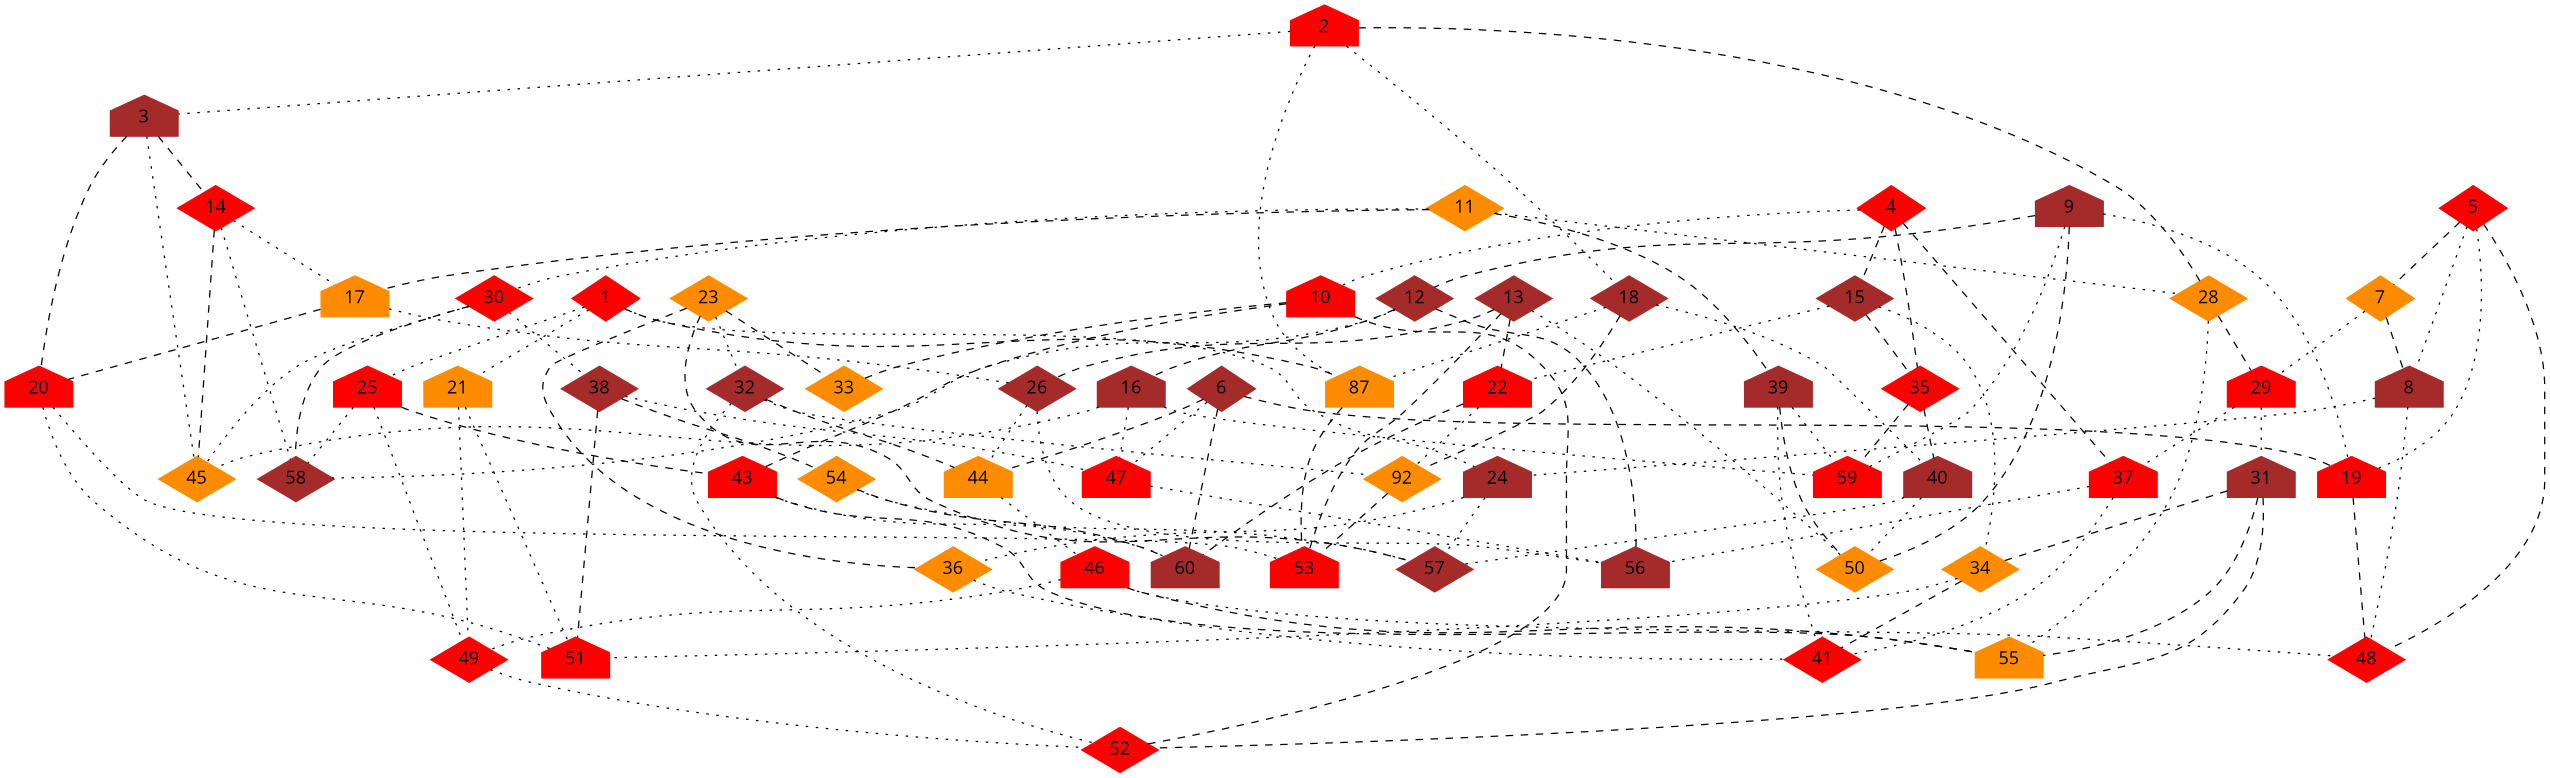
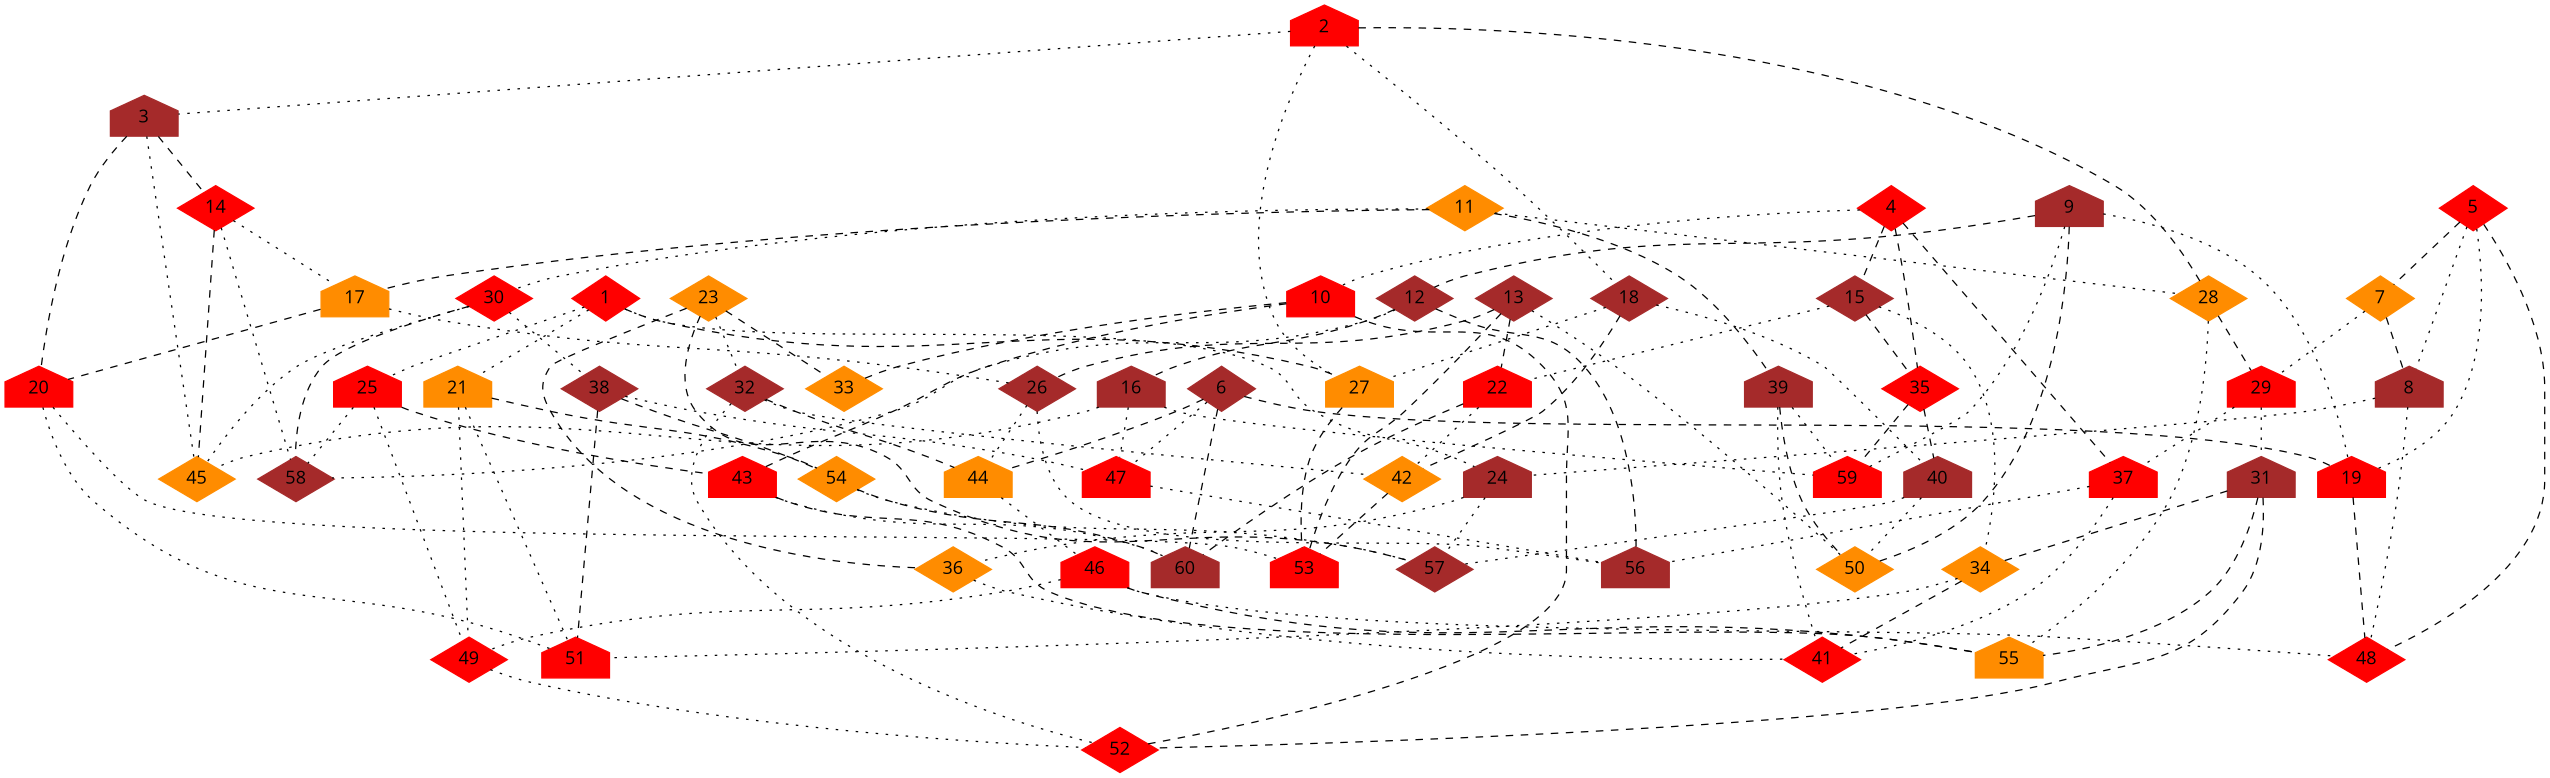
node "87": label "87" -> "27"
edge "21" -- "54": added
node "92": label "92" -> "42"
